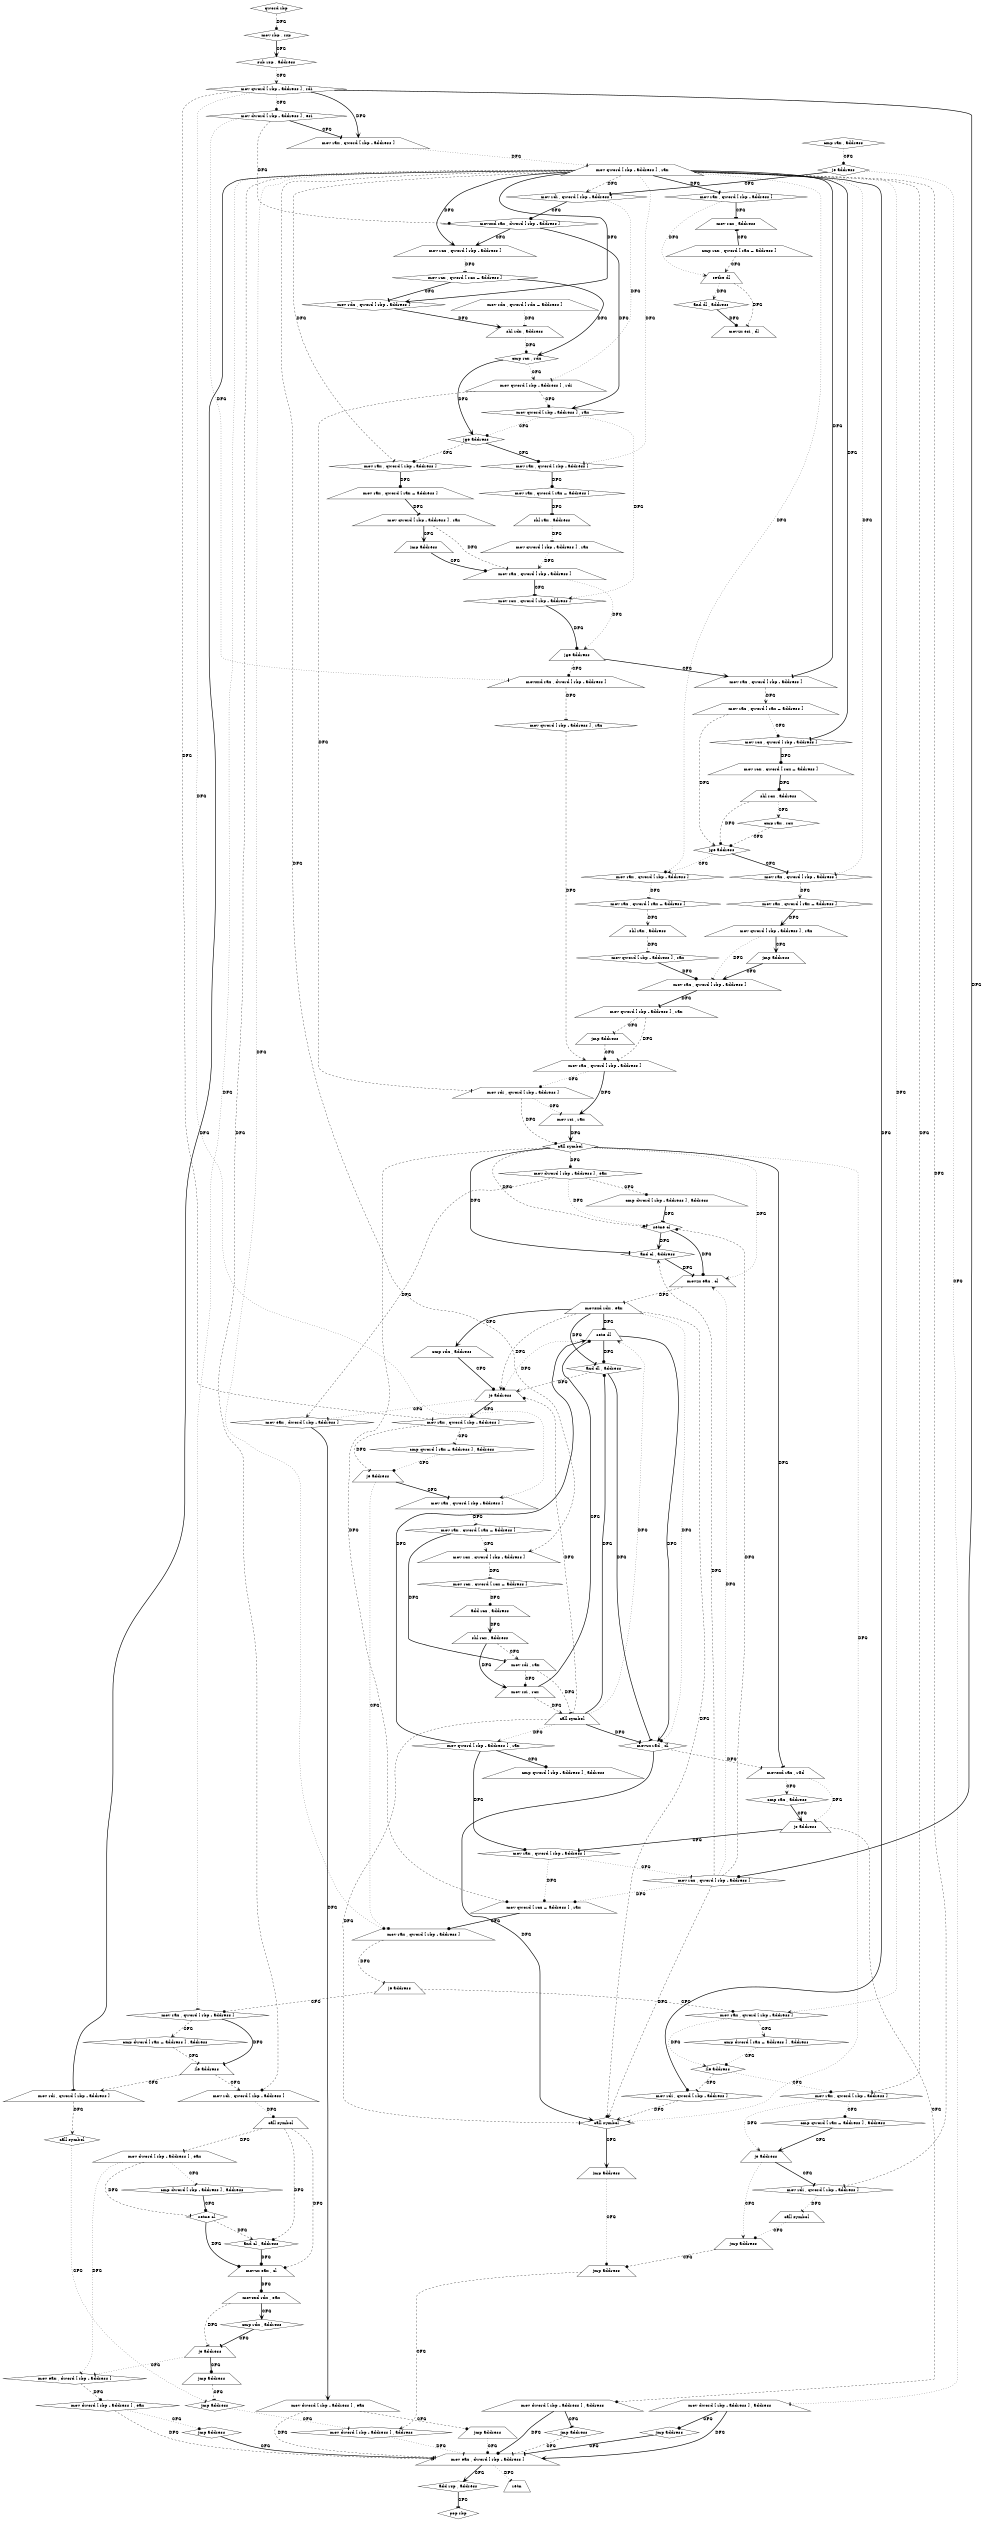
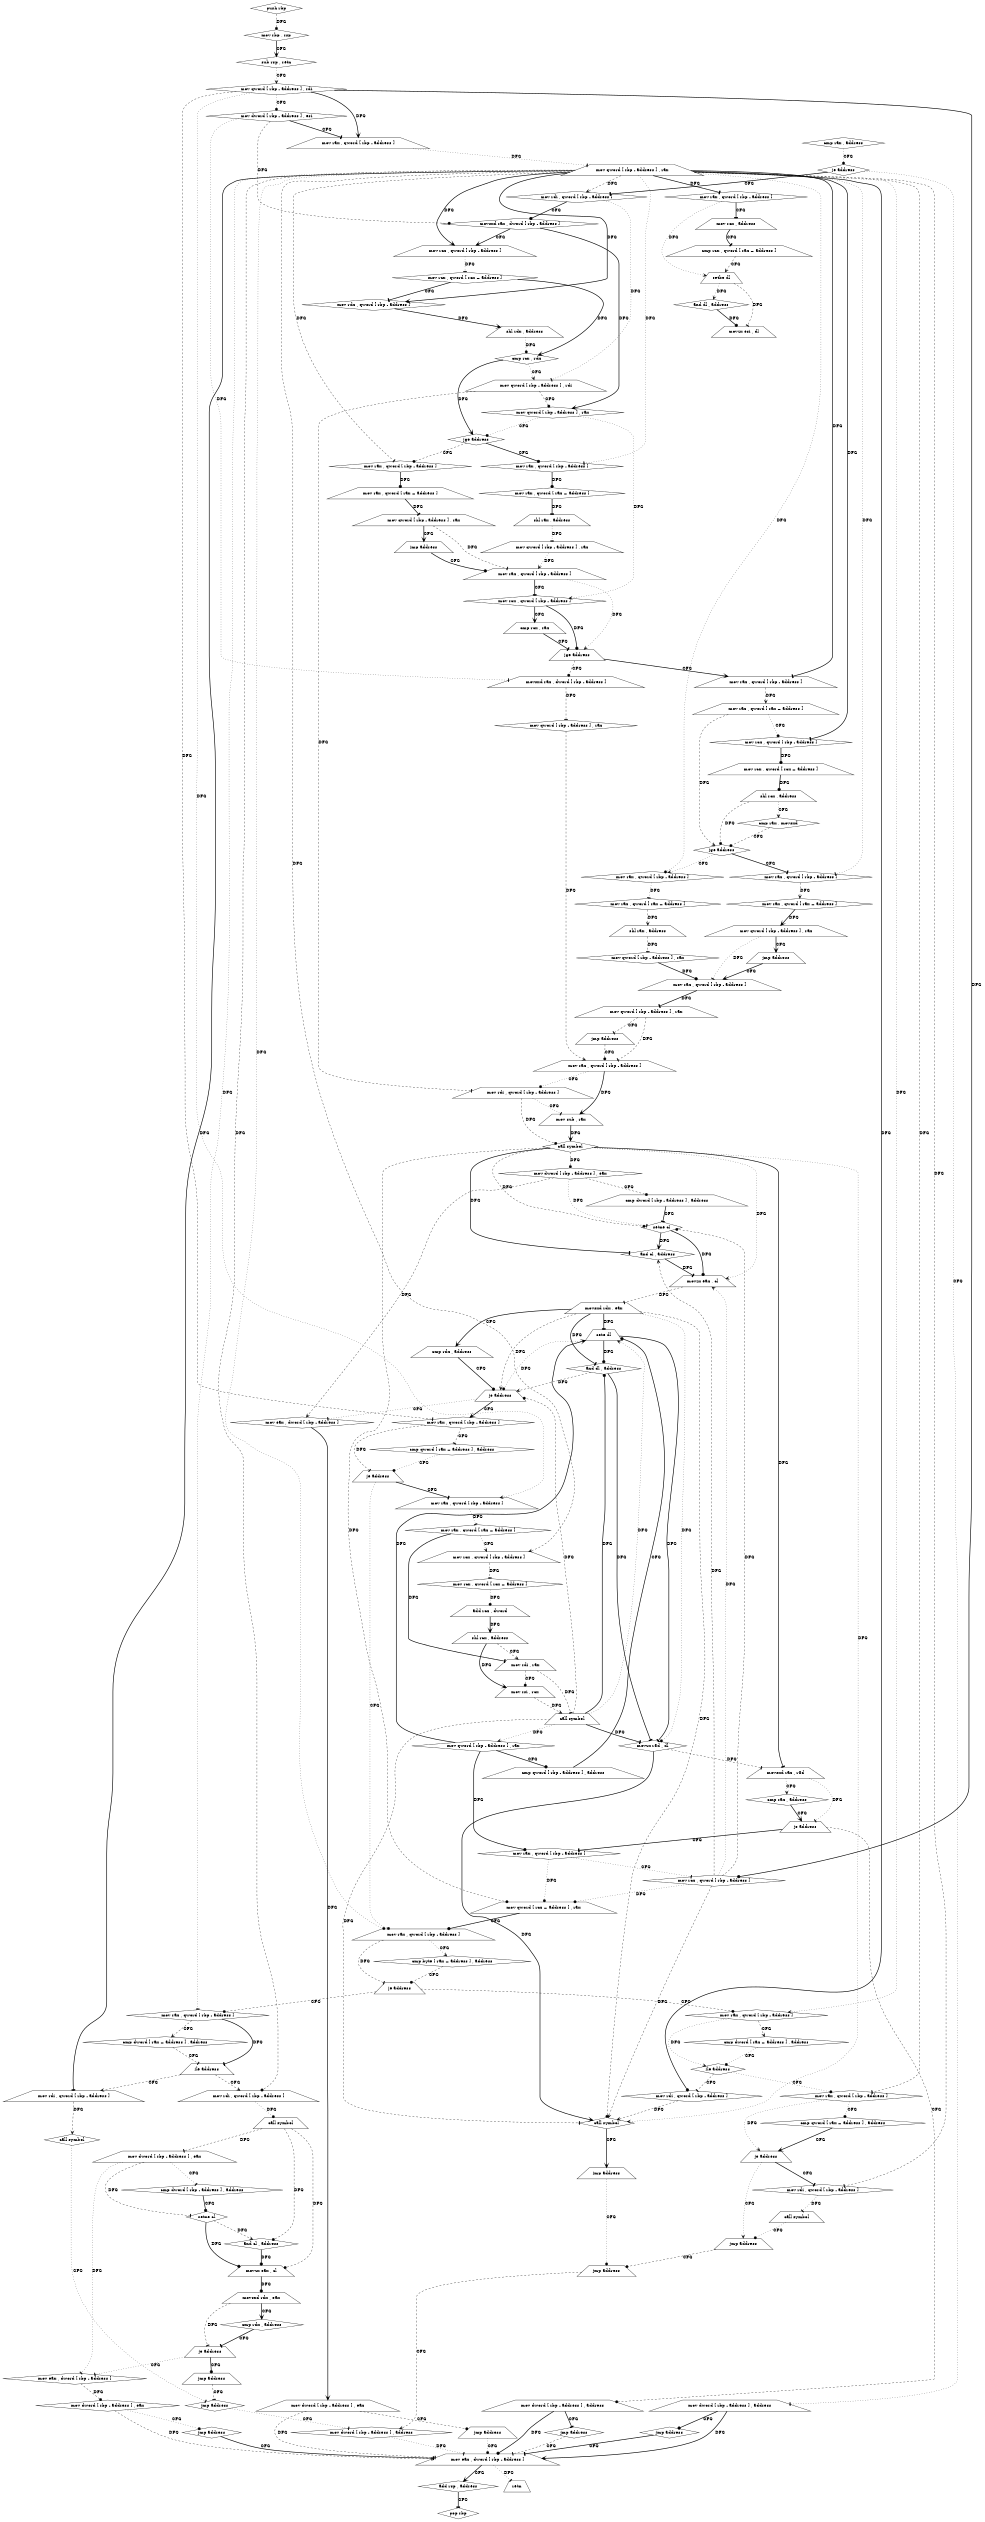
node "qword rbp": label "qword rbp" -> "push rbp"
node "sub rsp , address": label "sub rsp , address" -> "sub rsp , retn"
edge "cmp rcx , qword [ rax + address ]" -> "mov rcx , address": reversed
node "mov rdx , qword [ rdx + address ]": removed
node "cmp rcx , rax": added
node "cmp rax , rcx": label "cmp rax , rcx" -> "cmp rax , movsxd"
node "mov rsi , rax": label "mov rsi , rax" -> "mov sub , rax"
edge "mov rsi , rcx" -> "sete dl": now "cmp qword [ rbp - address ] , address" -> "sete dl"
edge "sete dl" -> "movzx r8d , dl": arrowhead vee -> tee
node "add rcx , address": label "add rcx , address" -> "add rcx , dword"
node "cmp byte [ rax + address ] , address": added
